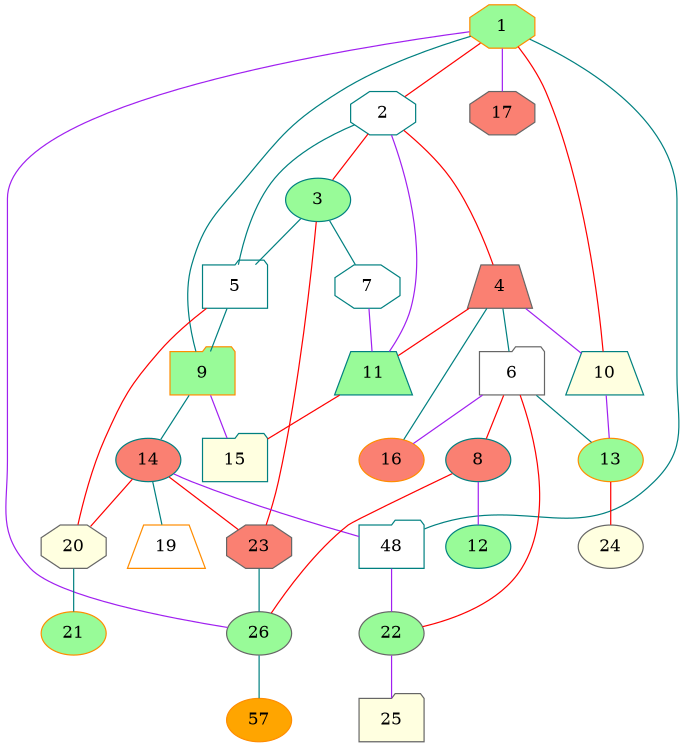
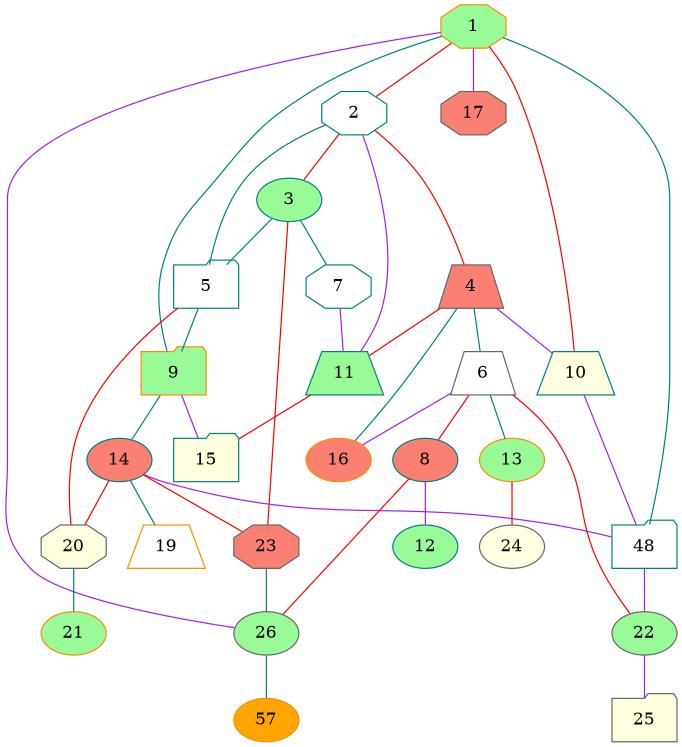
node "6": shape folder -> trapezium
edge "10" -- "13": now "10" -- "48"
